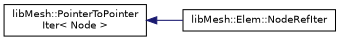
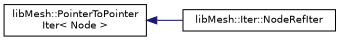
node "libMesh::Elem::NodeRefIter": label "libMesh::Elem::NodeRefIter" -> "libMesh::Iter::NodeRefIter"
